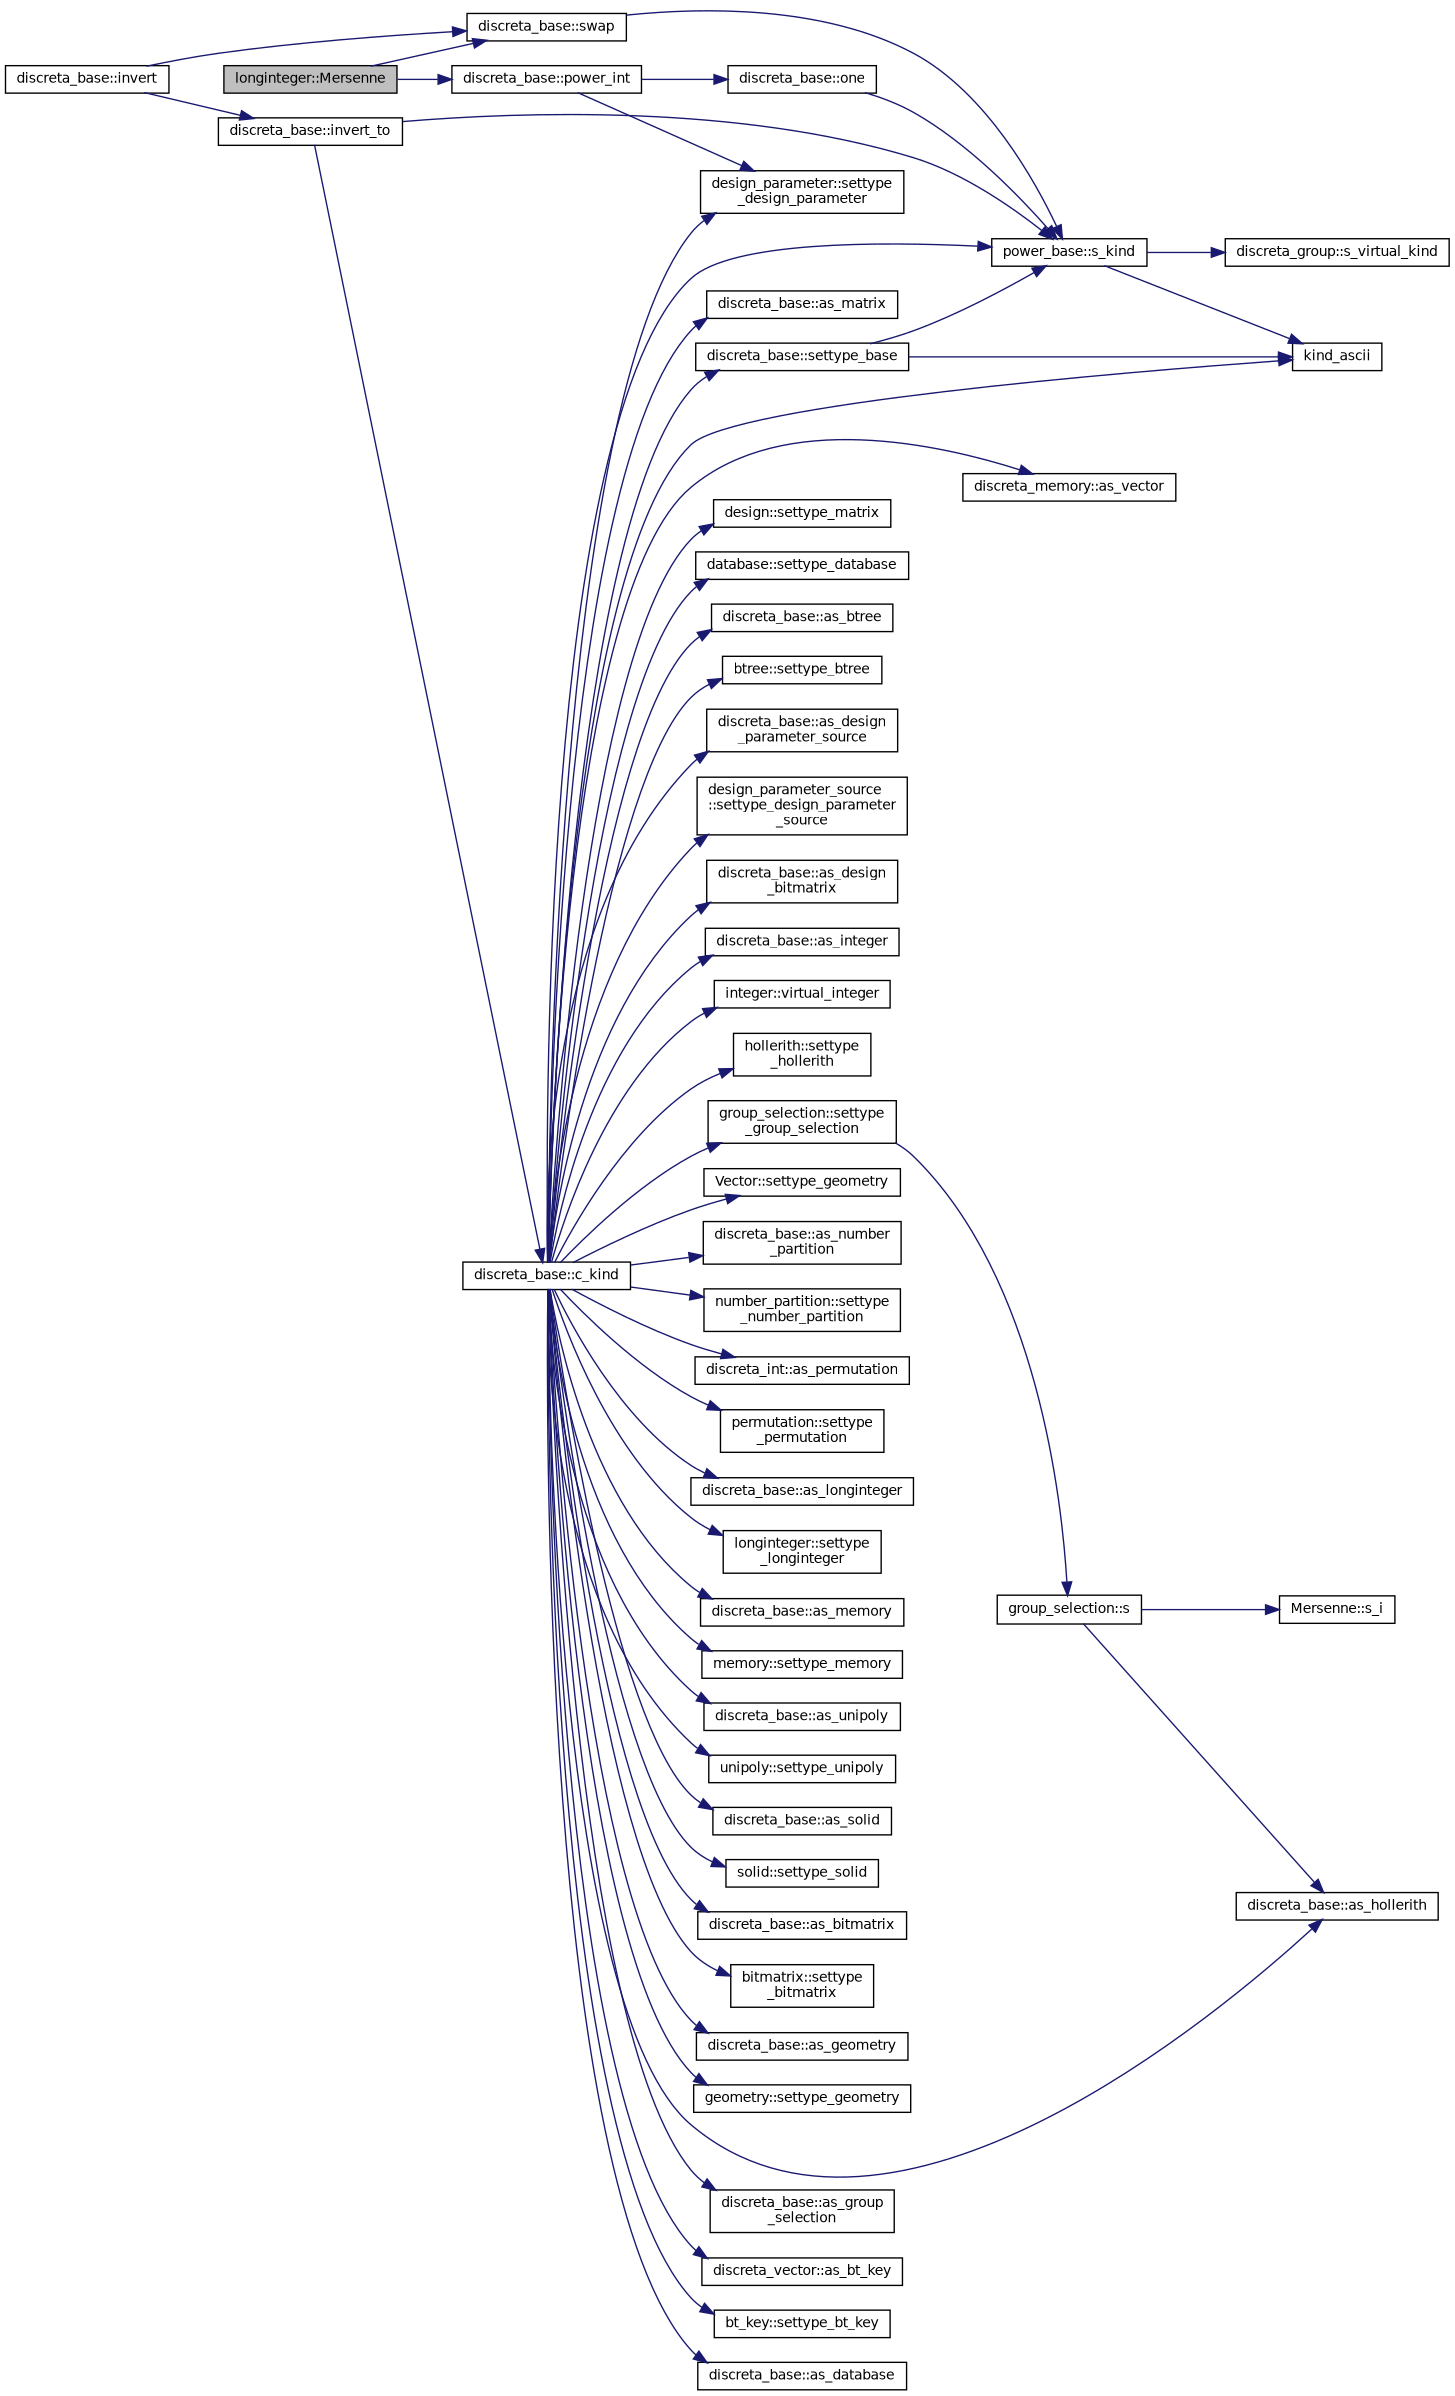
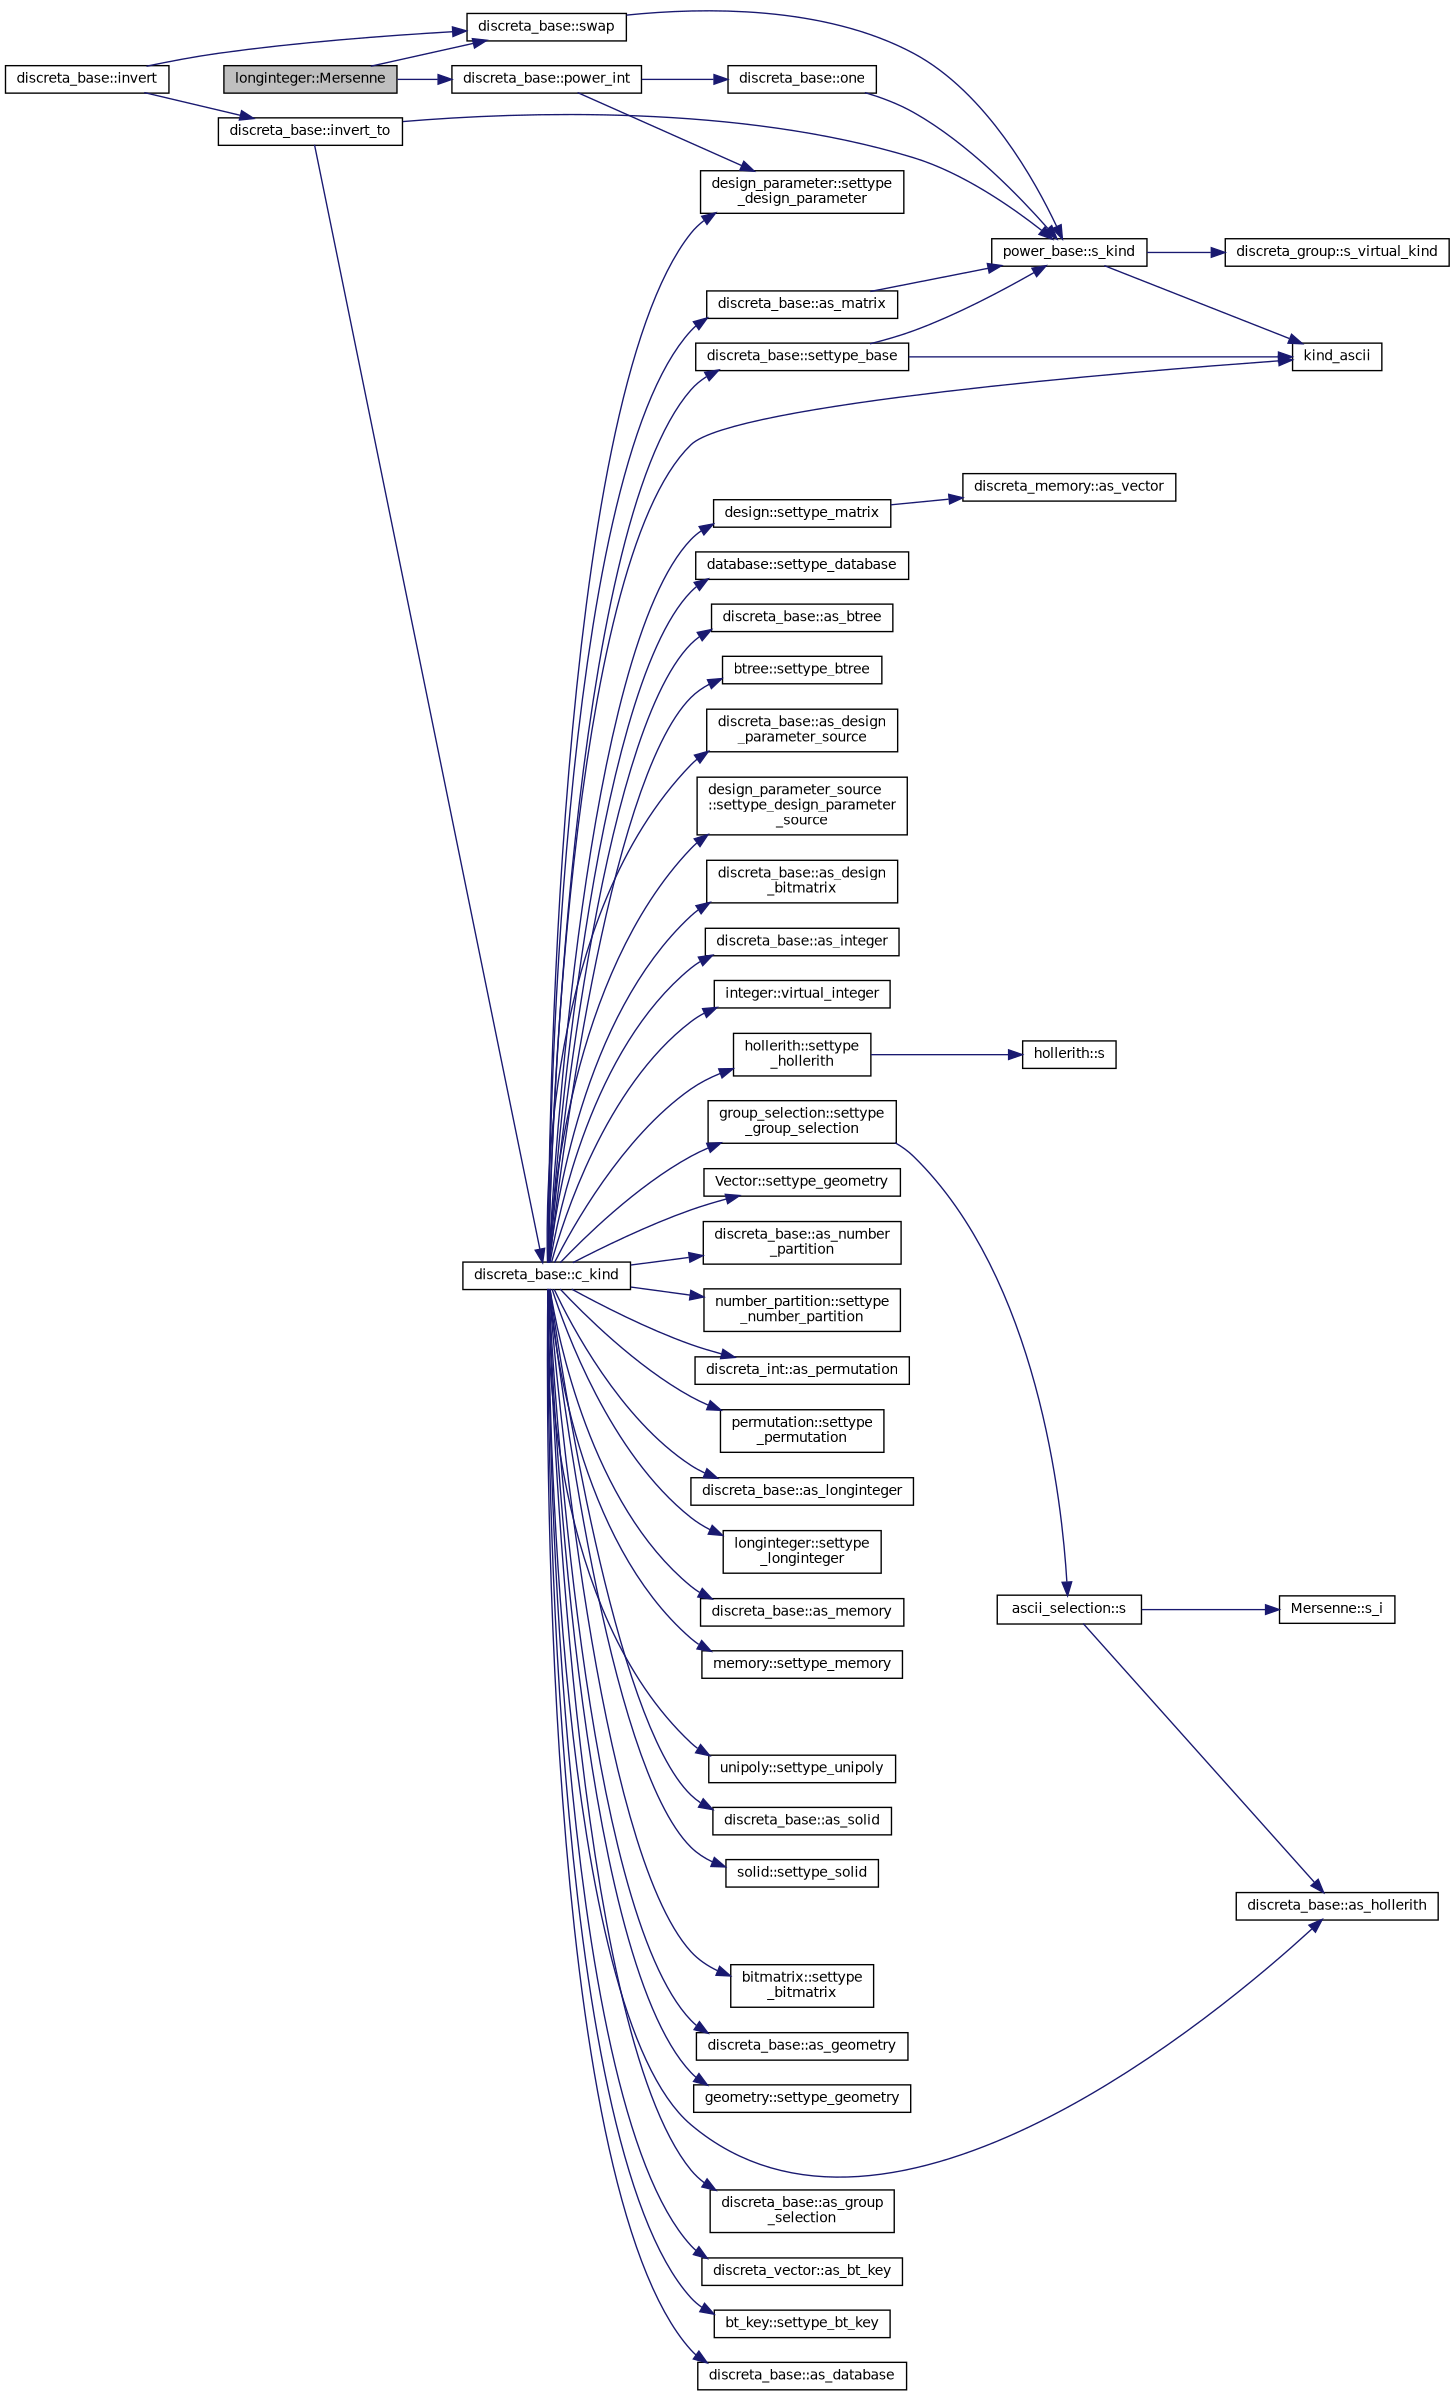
edge "discreta_base::c_kind" -> "power_base::s_kind": now "discreta_base::as_matrix" -> "power_base::s_kind"
edge "discreta_base::c_kind" -> "discreta_memory::as_vector": now "design::settype_matrix" -> "discreta_memory::as_vector"
node "hollerith::s": added
node "group_selection::s": label "group_selection::s" -> "ascii_selection::s"
node "discreta_base::as_unipoly": removed
node "discreta_base::as_bitmatrix": removed
